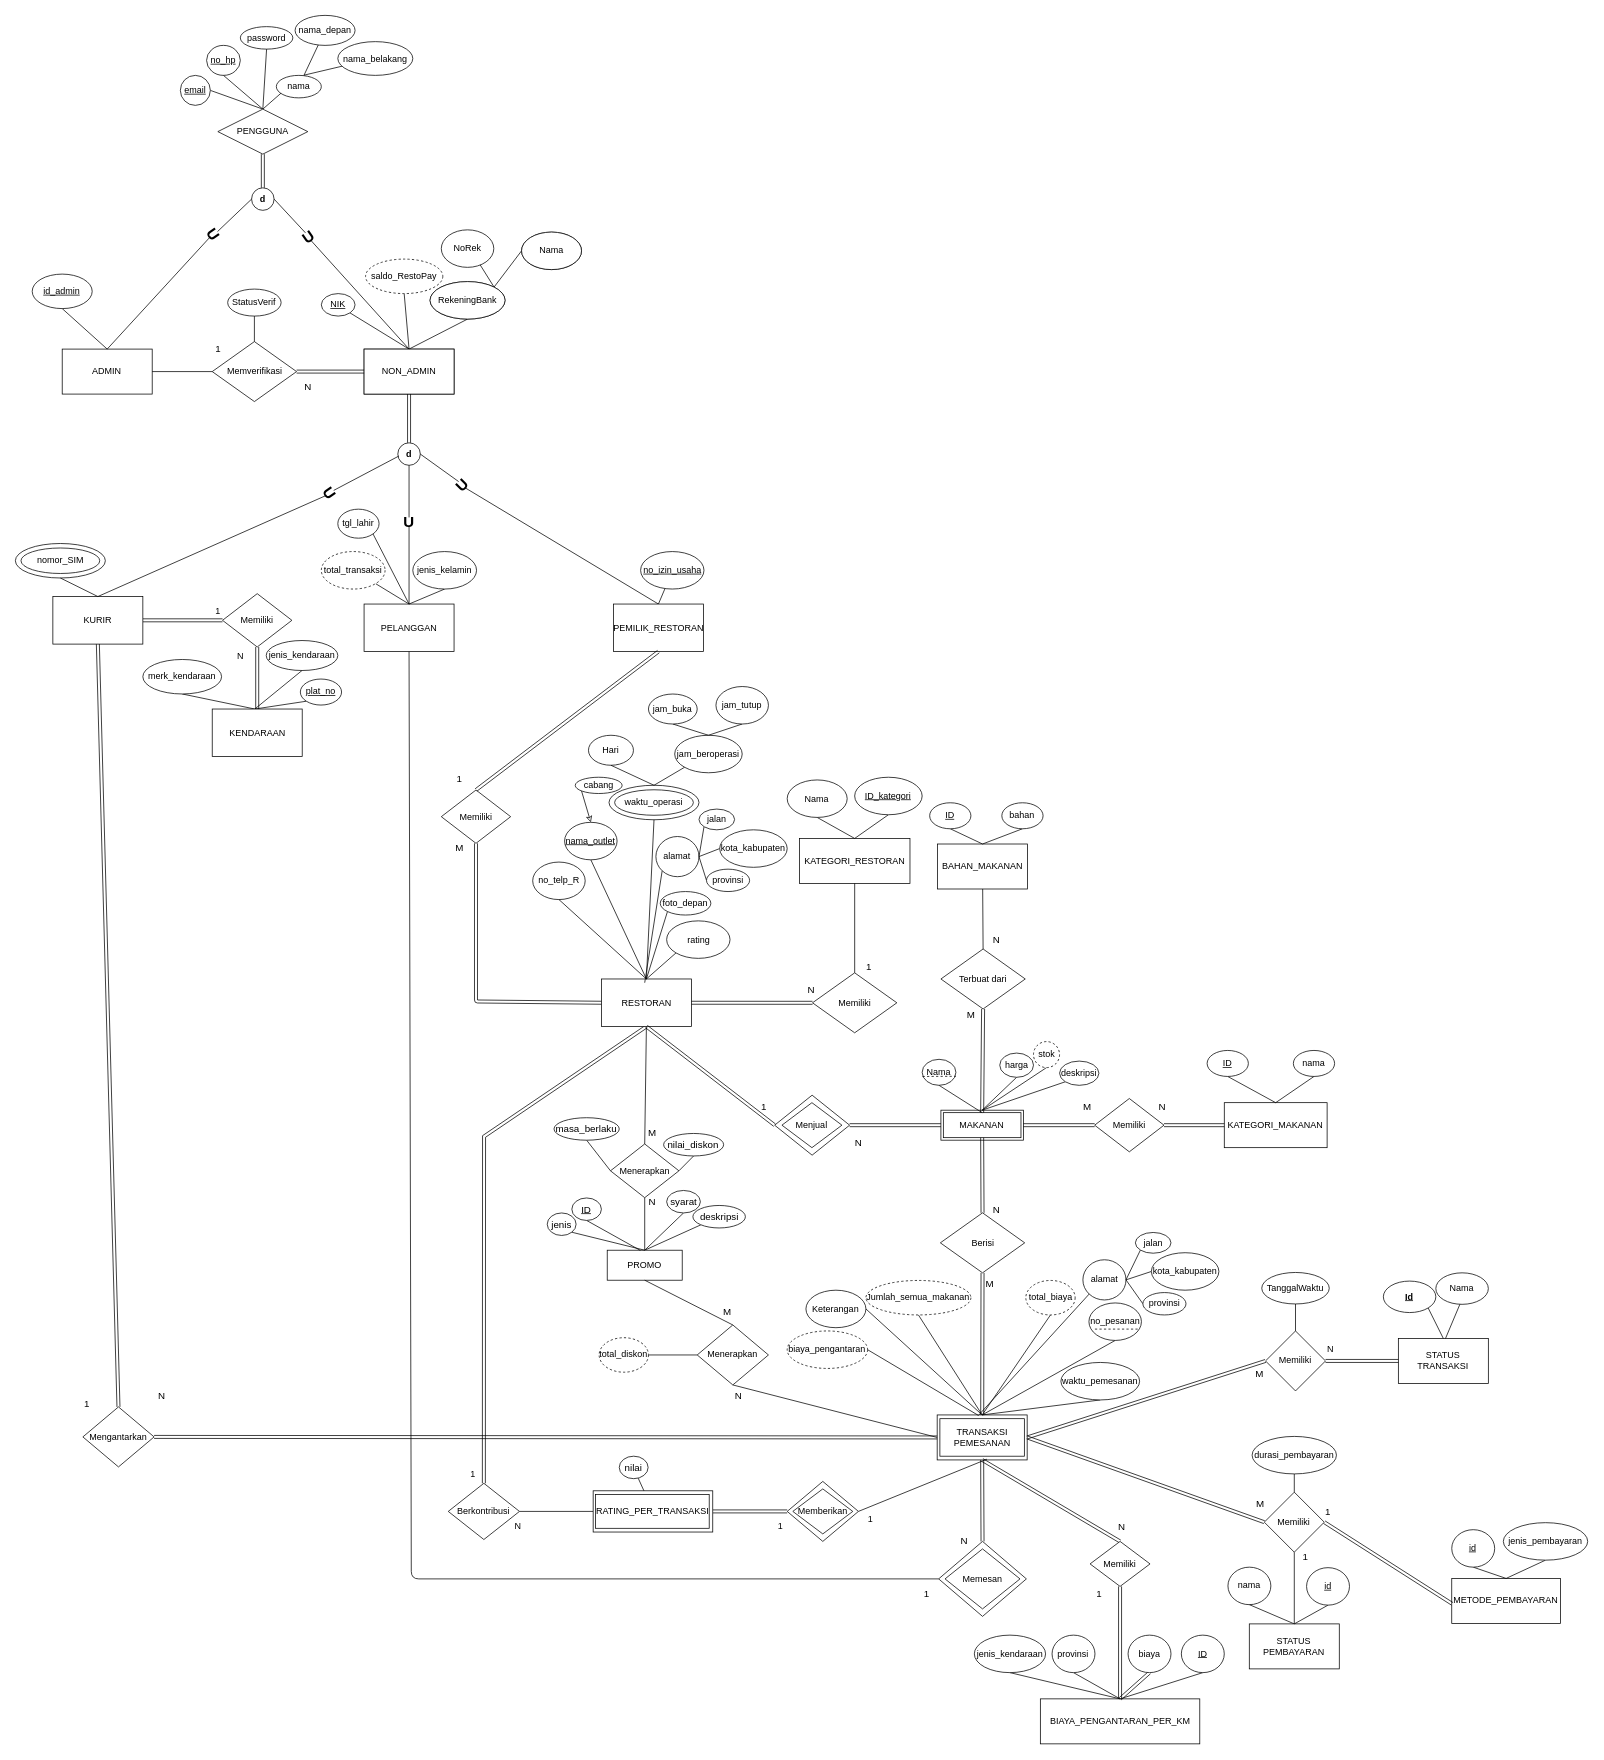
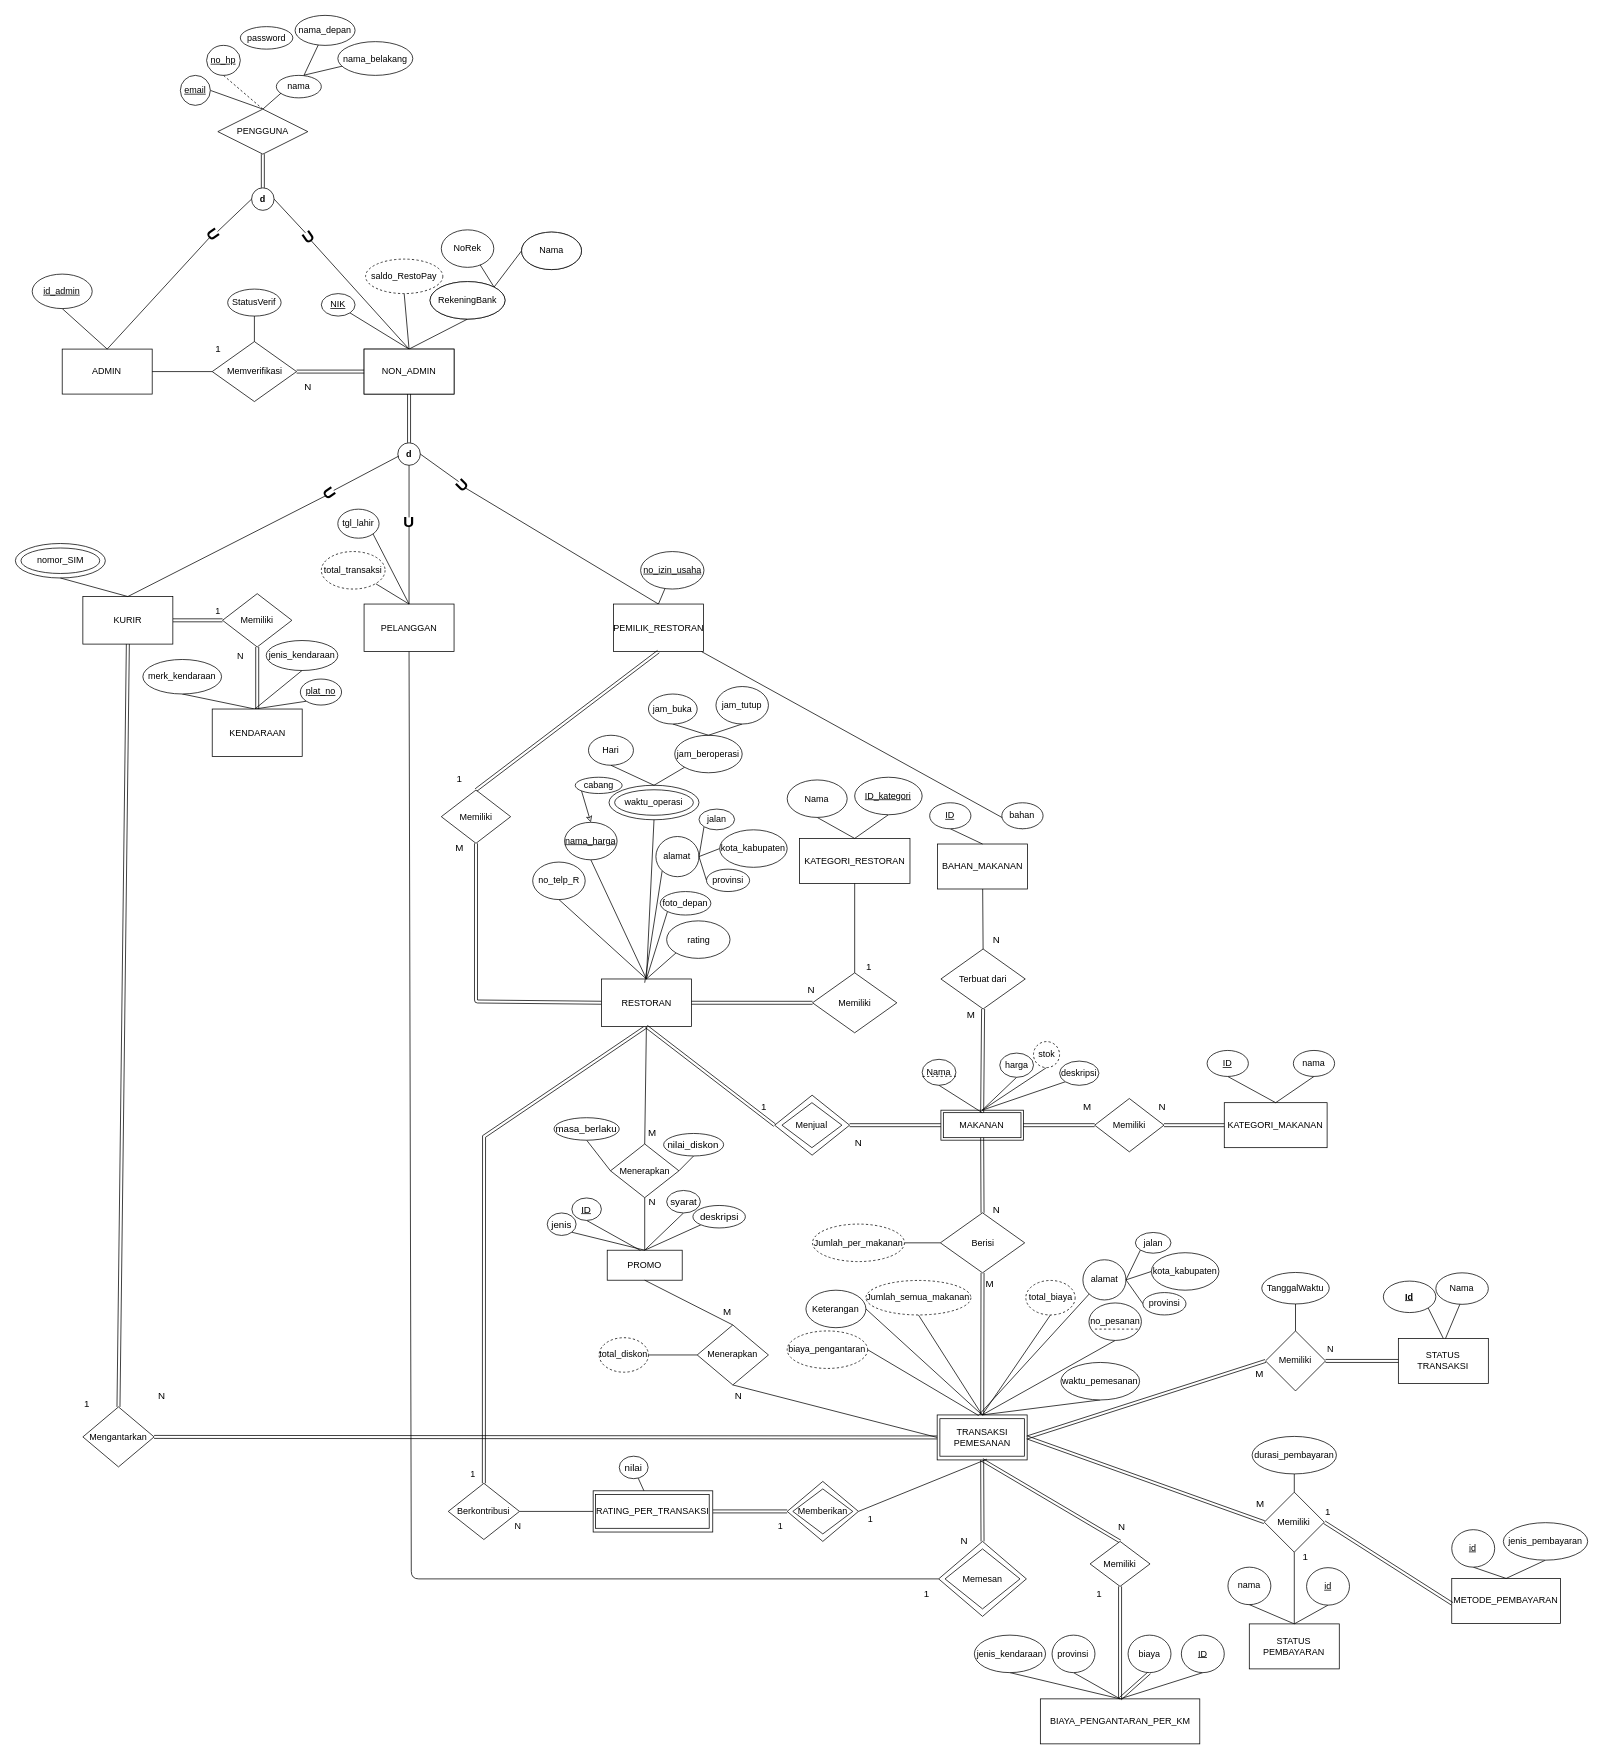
edge "password" -- "PENGGUNA": removed
edge "no_hp" -- "PENGGUNA": style solid -> dashed
node "jenis_kelamin": removed
edge "jenis_kelamin" -- "PELANGGAN": removed
node "KURIR": moved (98, 620) -> (128, 620)
edge "bahan" -- "BAHAN_MAKANAN": now "bahan" -- "PEMILIK_RESTORAN"
node "nama_outlet": label "nama_outlet" -> "nama_harga"
node "Jumlah_per_makanan": added
edge "Jumlah_per_makanan" -- "Berisi": added
